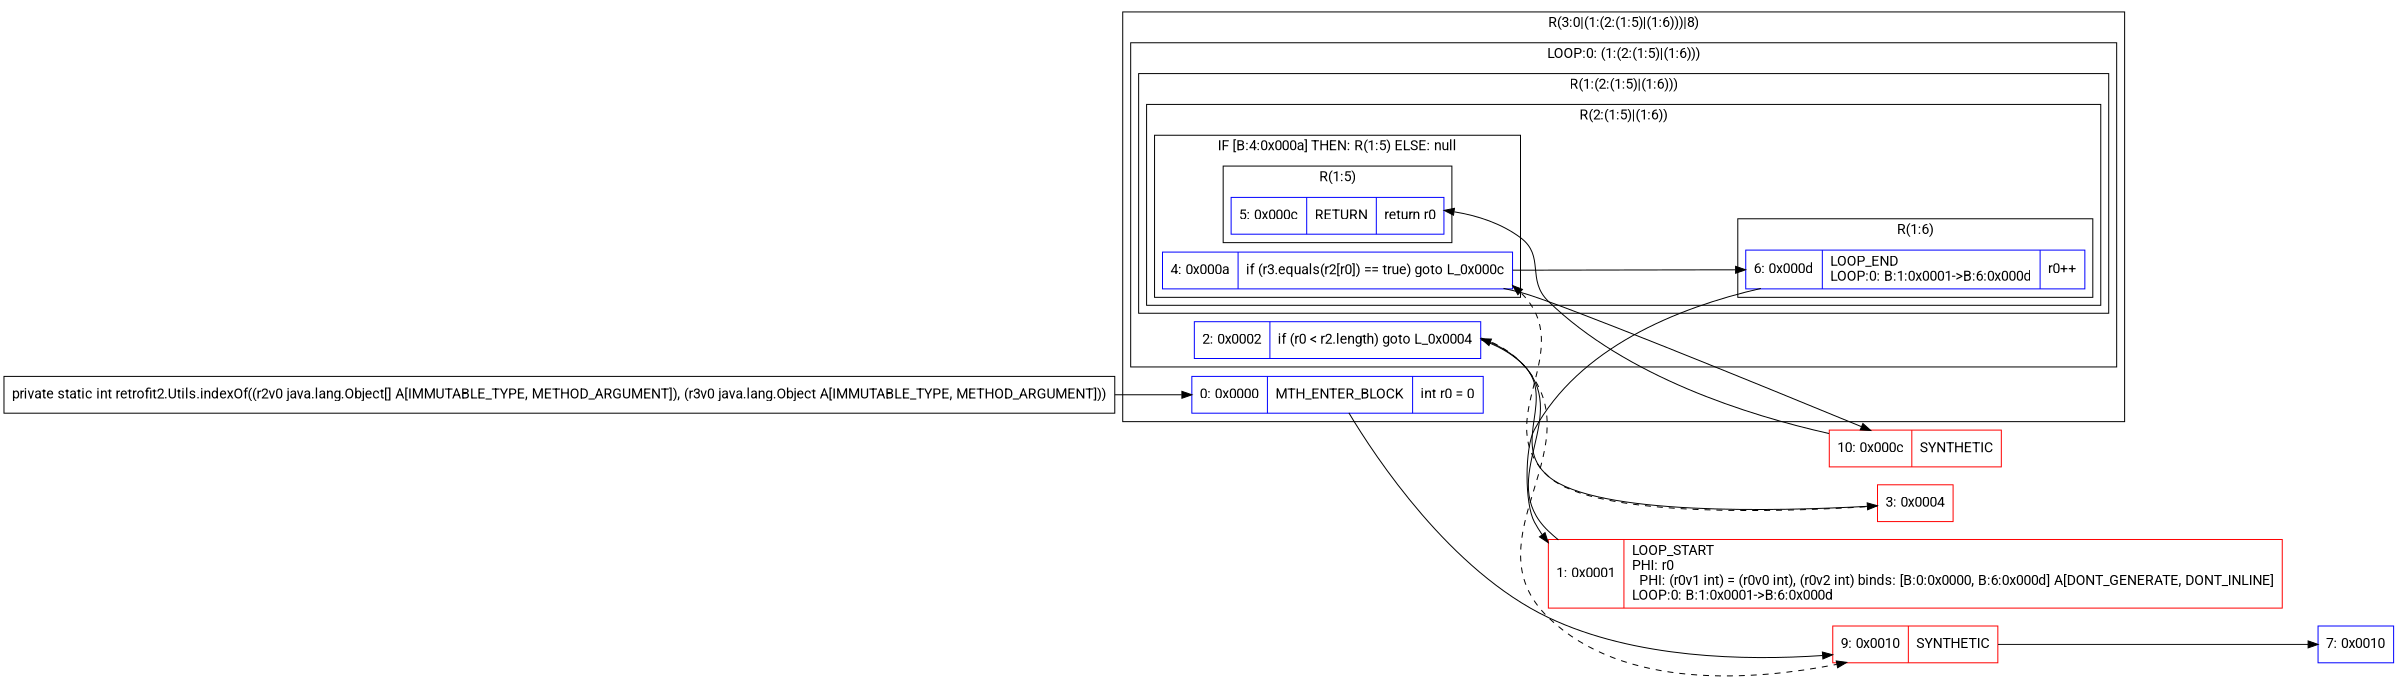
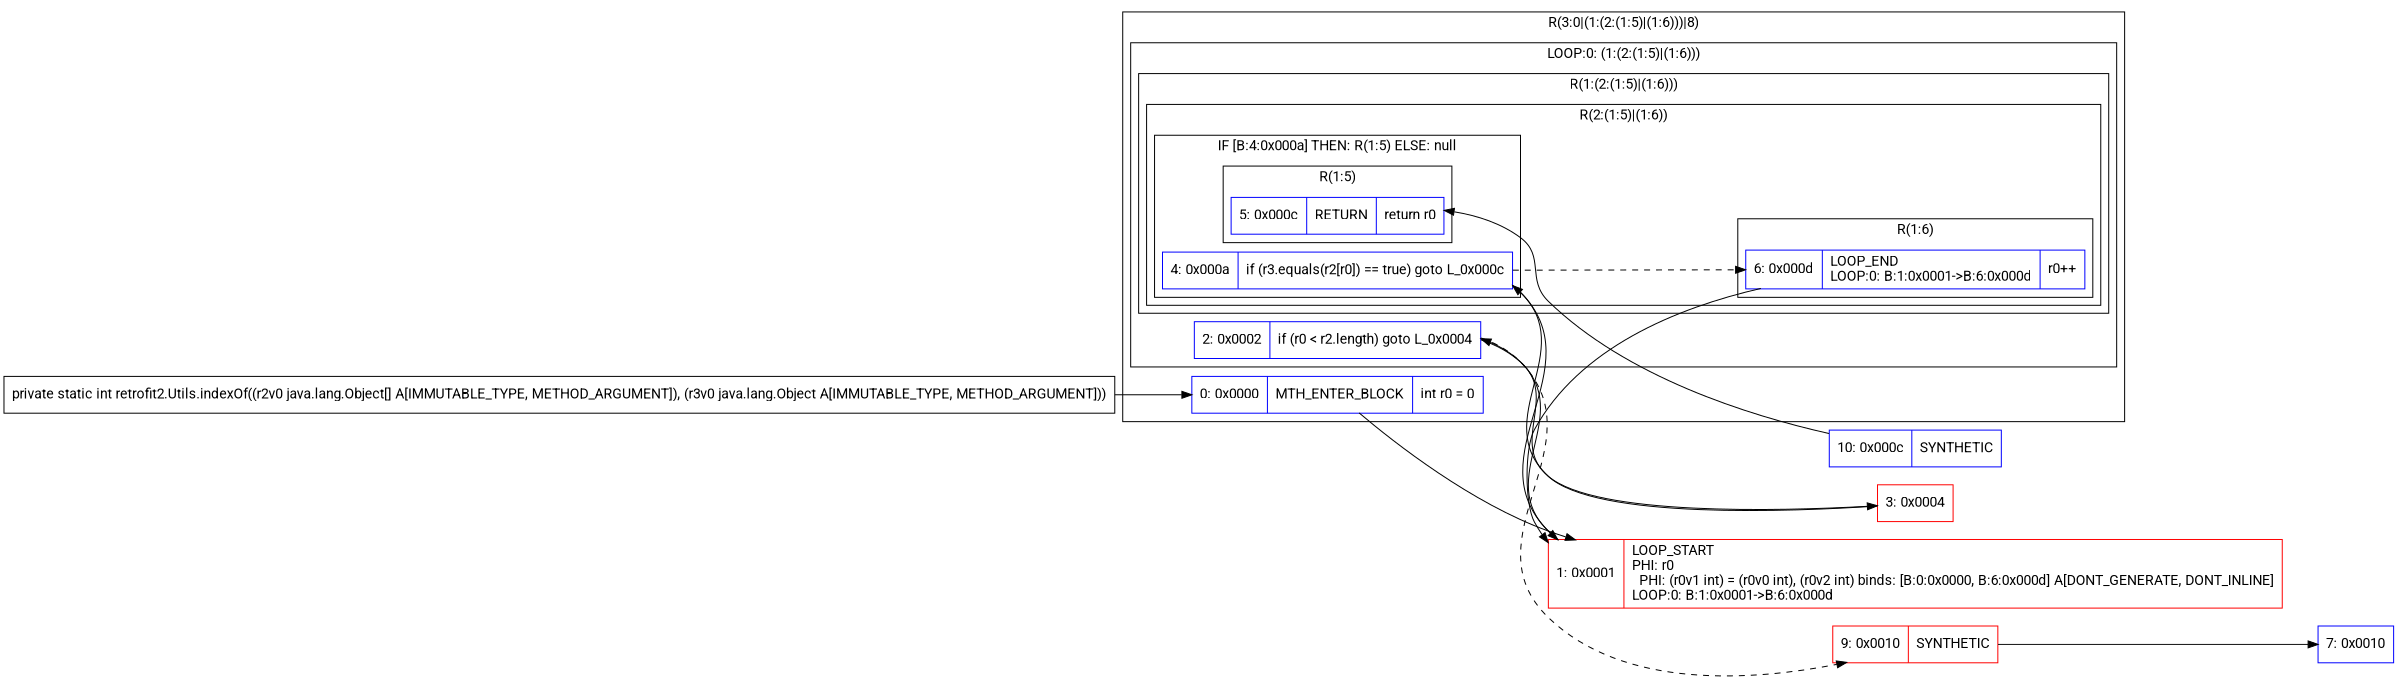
edge "4: 0x000a" -> "6: 0x000d": style solid -> dashed
edge "4: 0x000a" -> "10: 0x000c": now "4: 0x000a" -> "1: 0x0001"
node "10: 0x000c": color red -> blue
edge "3: 0x0004" -> "4: 0x000a": style dashed -> solid
edge "0: 0x0000" -> "9: 0x0010": now "0: 0x0000" -> "1: 0x0001"
